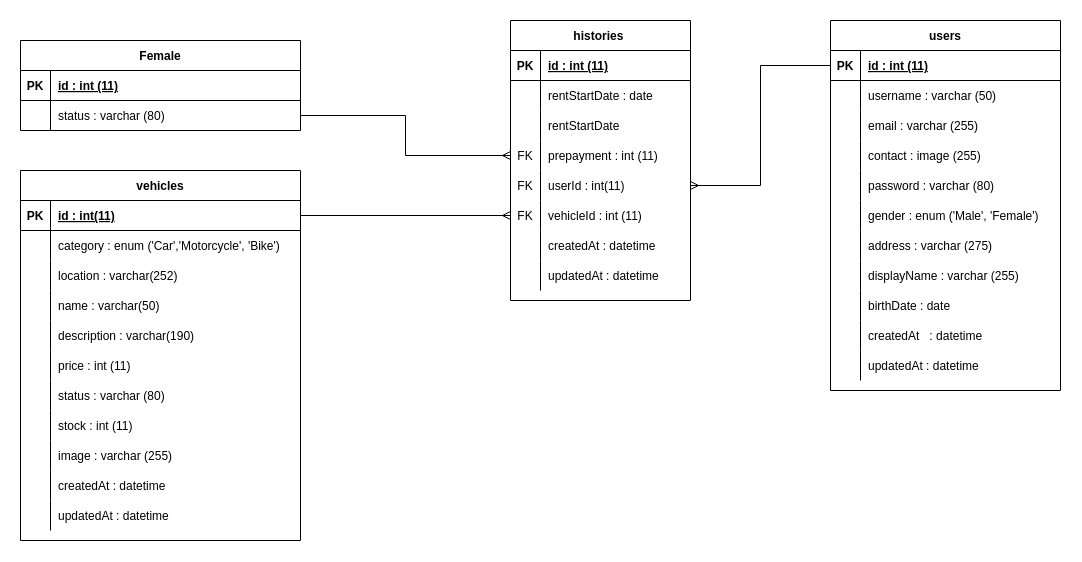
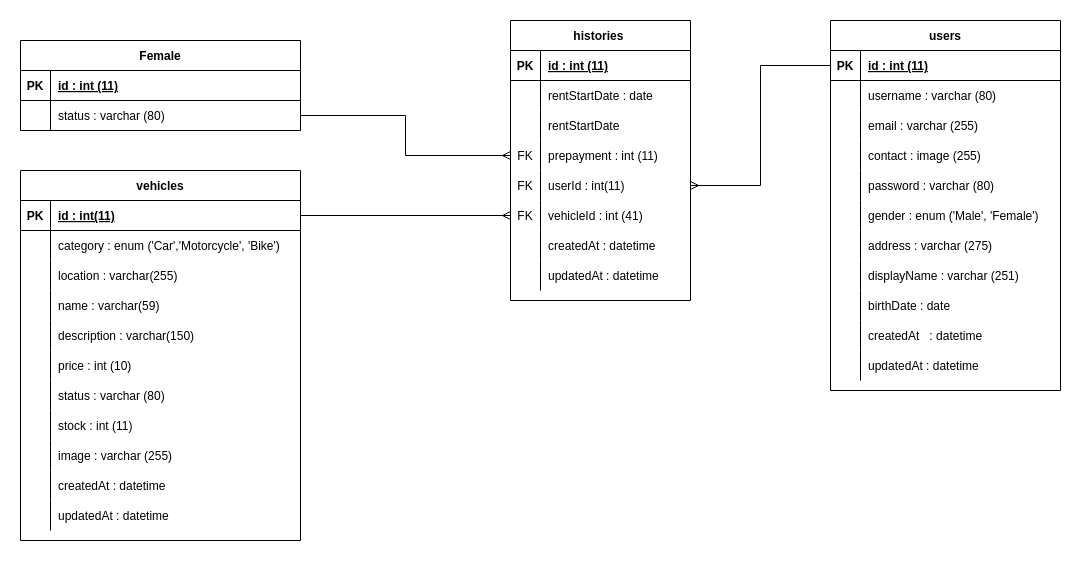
node "username : varchar (50)": label "username : varchar (50)" -> "username : varchar (80)"
node "vehicleId : int (11)": label "vehicleId : int (11)" -> "vehicleId : int (41)"
node "location : varchar(252)": label "location : varchar(252)" -> "location : varchar(255)"
node "displayName : varchar (255)": label "displayName : varchar (255)" -> "displayName : varchar (251)"
node "name : varchar(50)": label "name : varchar(50)" -> "name : varchar(59)"
node "description : varchar(190)": label "description : varchar(190)" -> "description : varchar(150)"
node "price : int (11)": label "price : int (11)" -> "price : int (10)"
